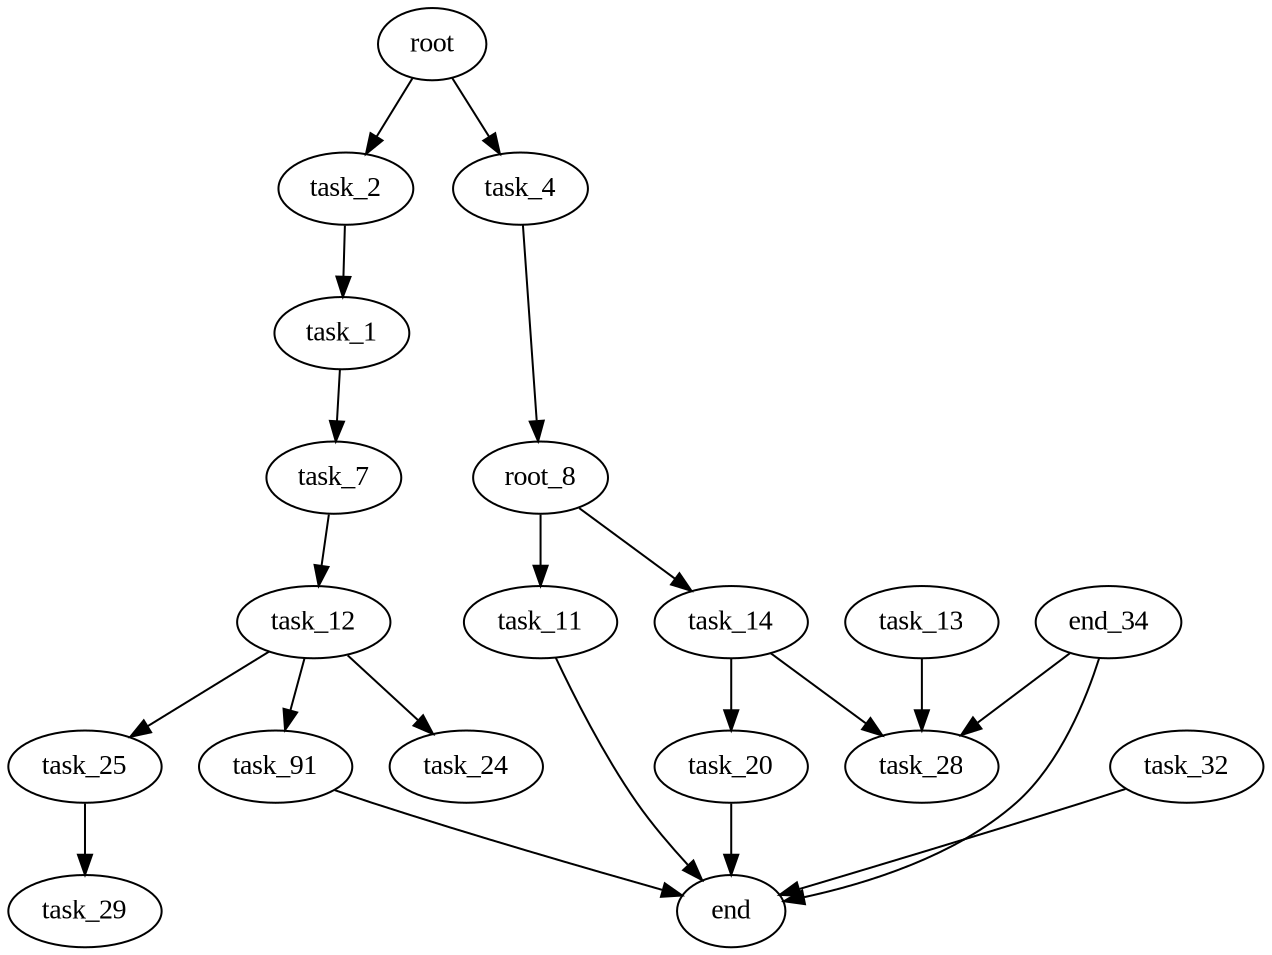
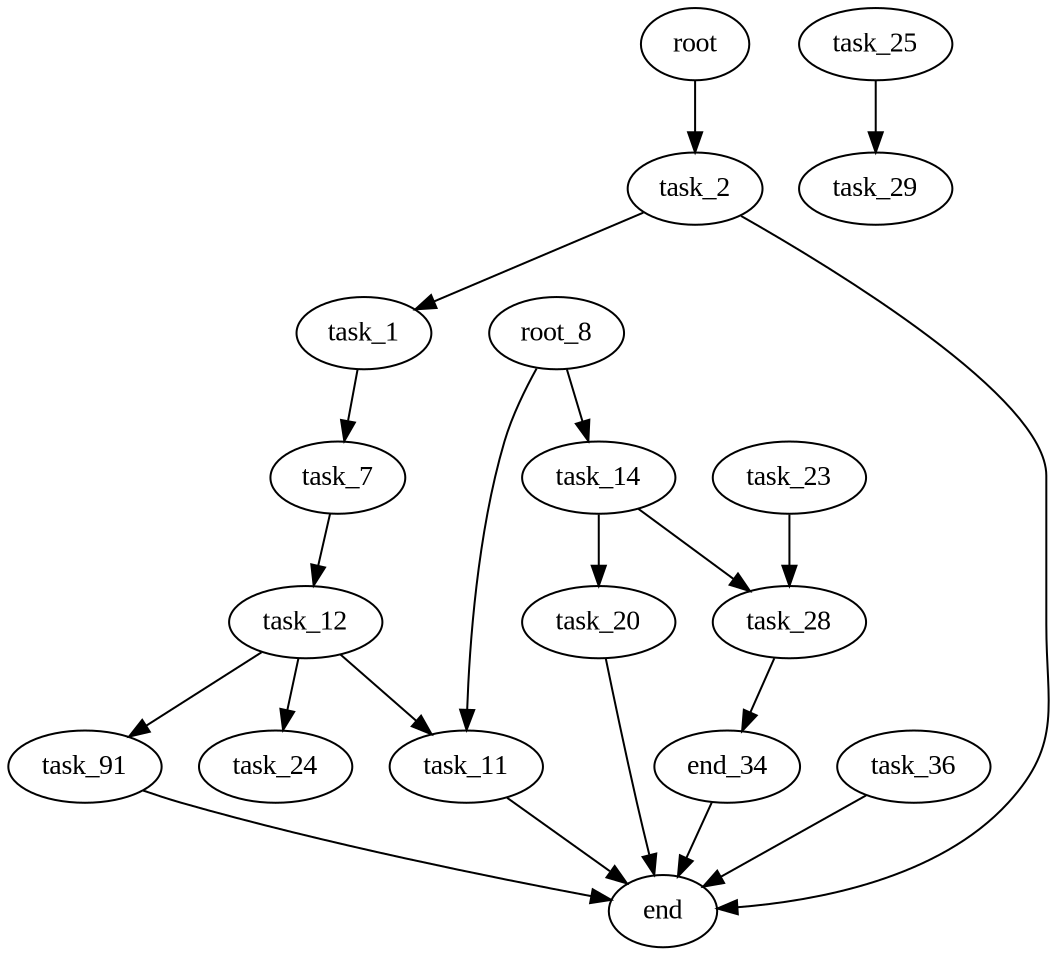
node "task_4": removed
edge "task_2" -> "end": added
node "task_13": label "task_13" -> "task_23"
edge "end_34" -> "task_28": reversed
edge "task_12" -> "task_25": now "task_12" -> "task_11"
node "task_32": label "task_32" -> "task_36"
